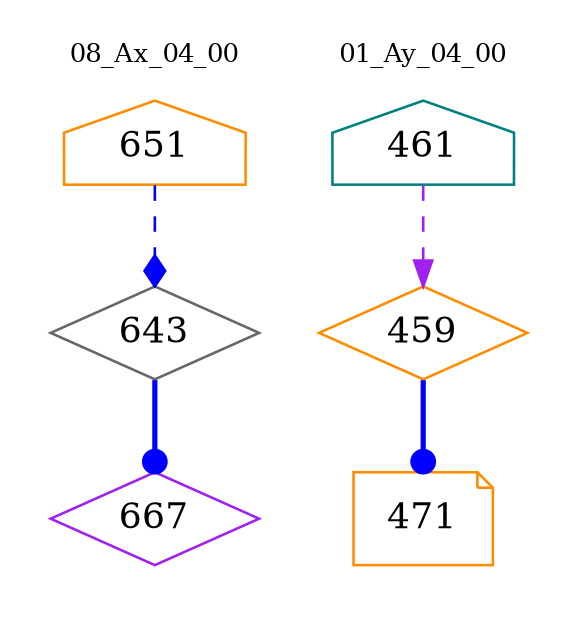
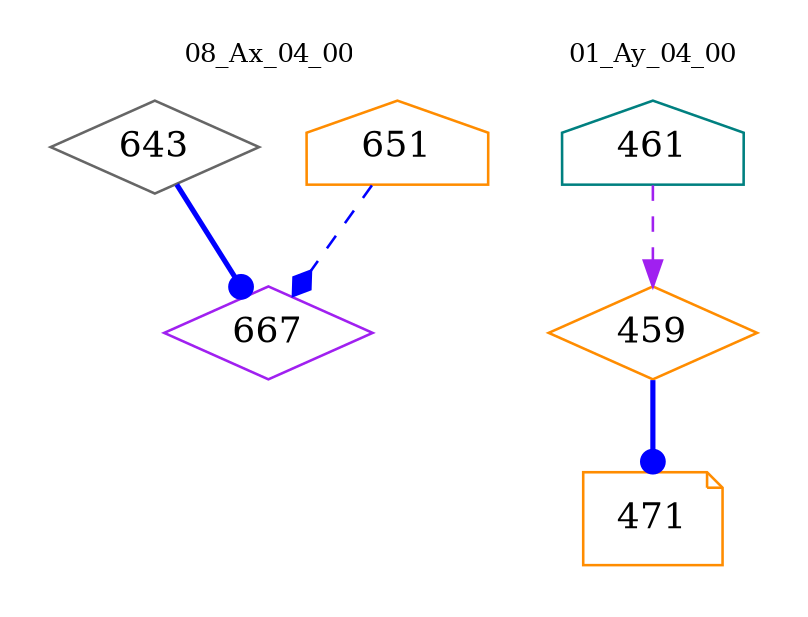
edge "651" -> "643": now "651" -> "667"
